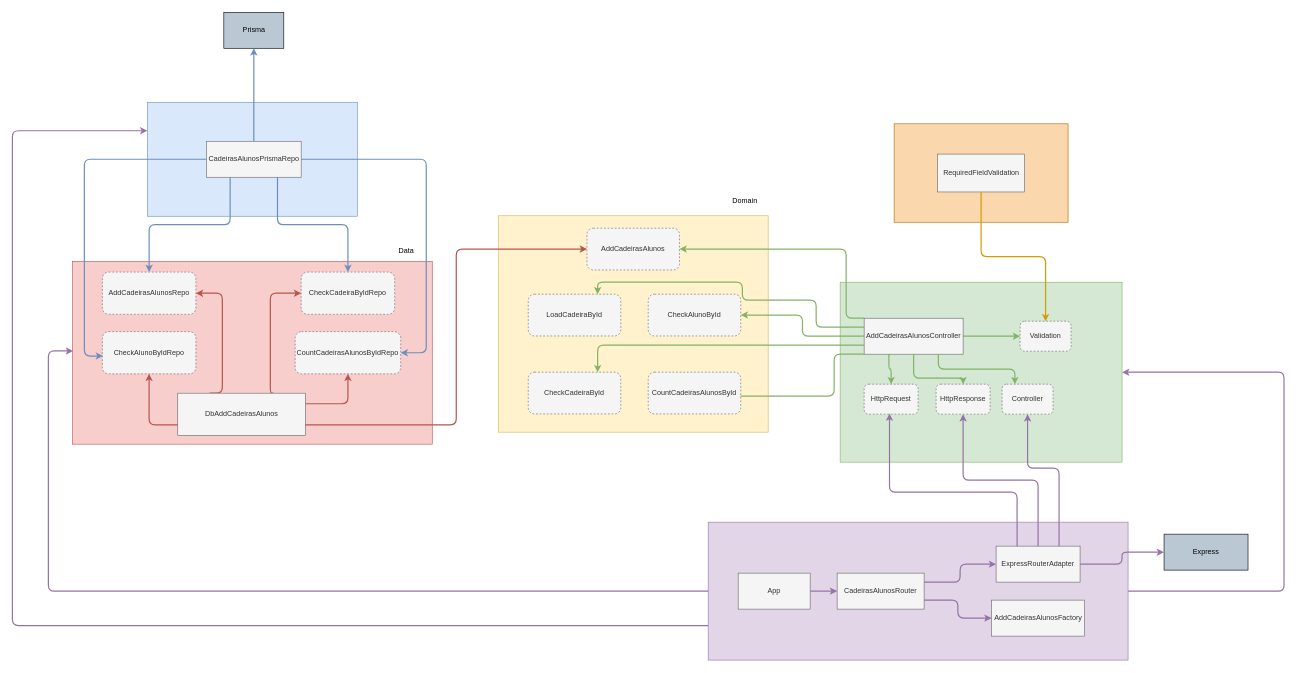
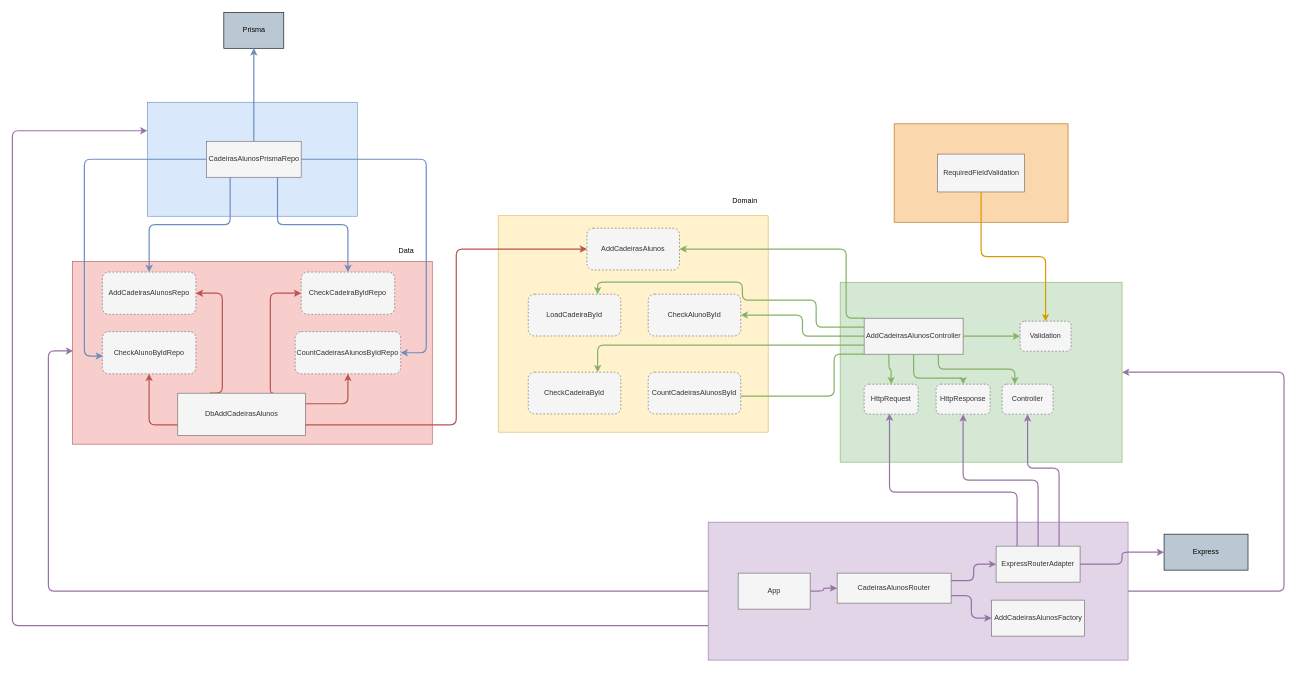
node "CadeirasAlunosRouter": size 87x36 -> 114x30
